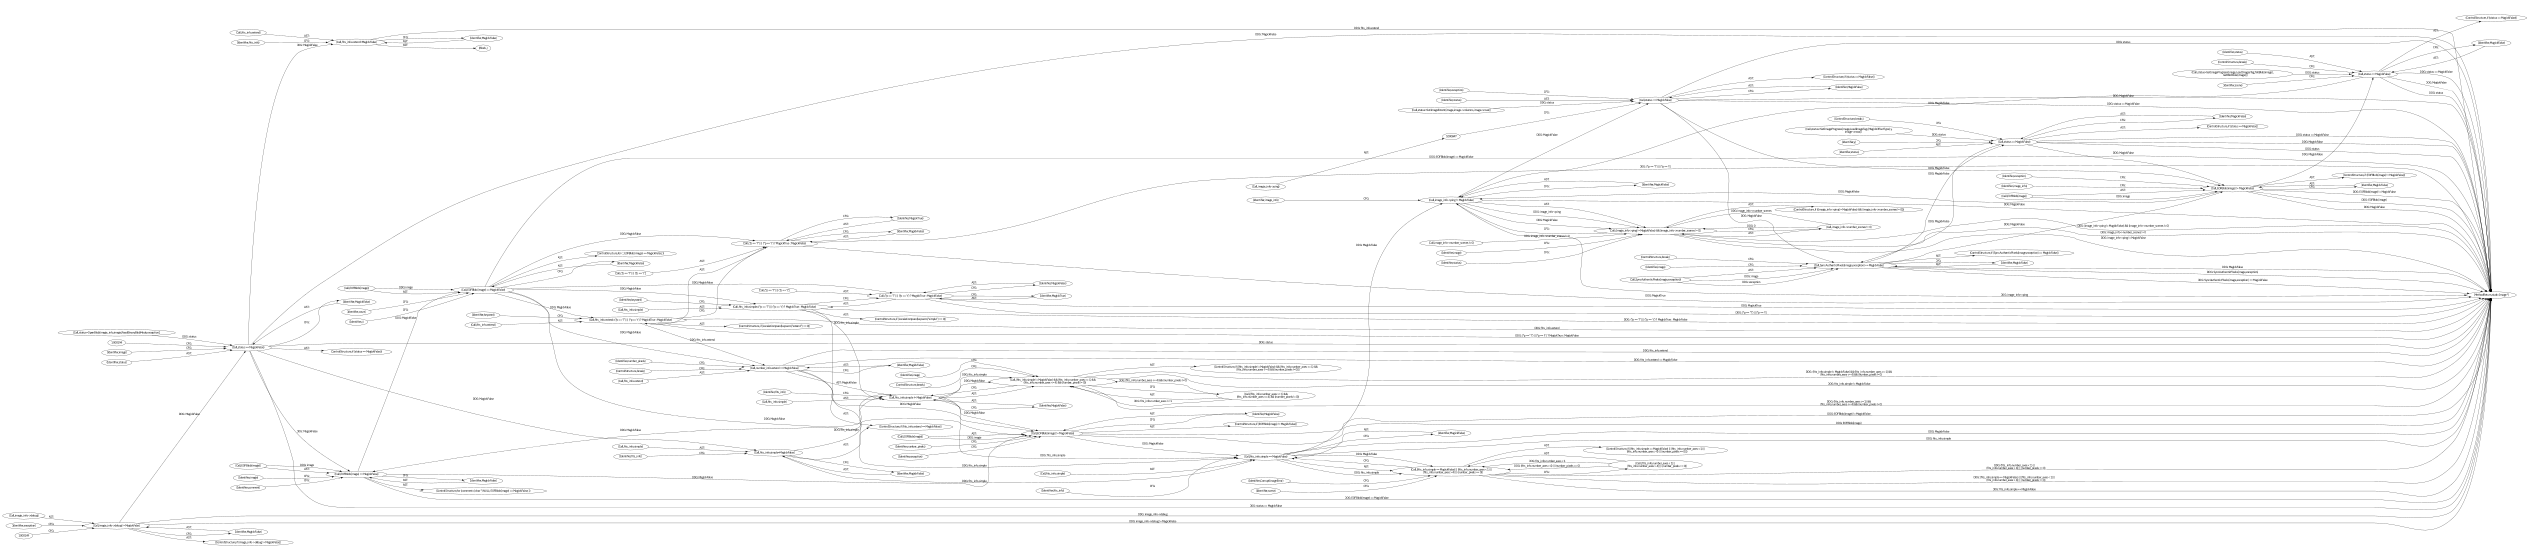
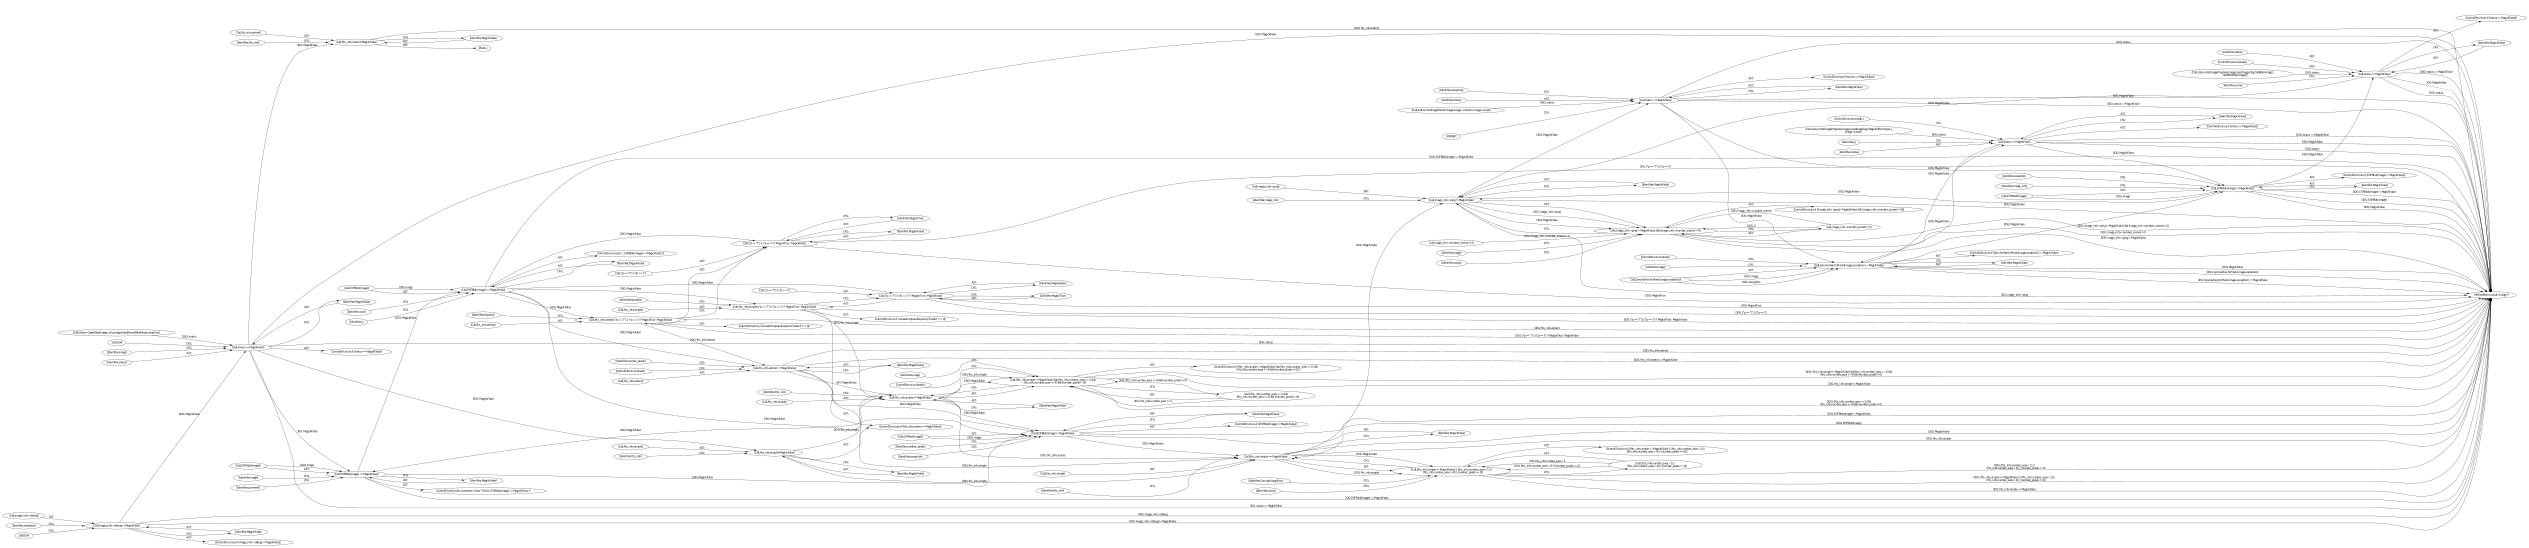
edge "(Call,image_info->ping)" -> "1000847": now "(Call,image_info->ping)" -> "(Call,image_info->ping != MagickFalse)"
node "(Call,number_info.extend == MagickFalse)": label "(Call,number_info.extend == MagickFalse)" -> "(Call,fits_info.extend == MagickFalse)"
